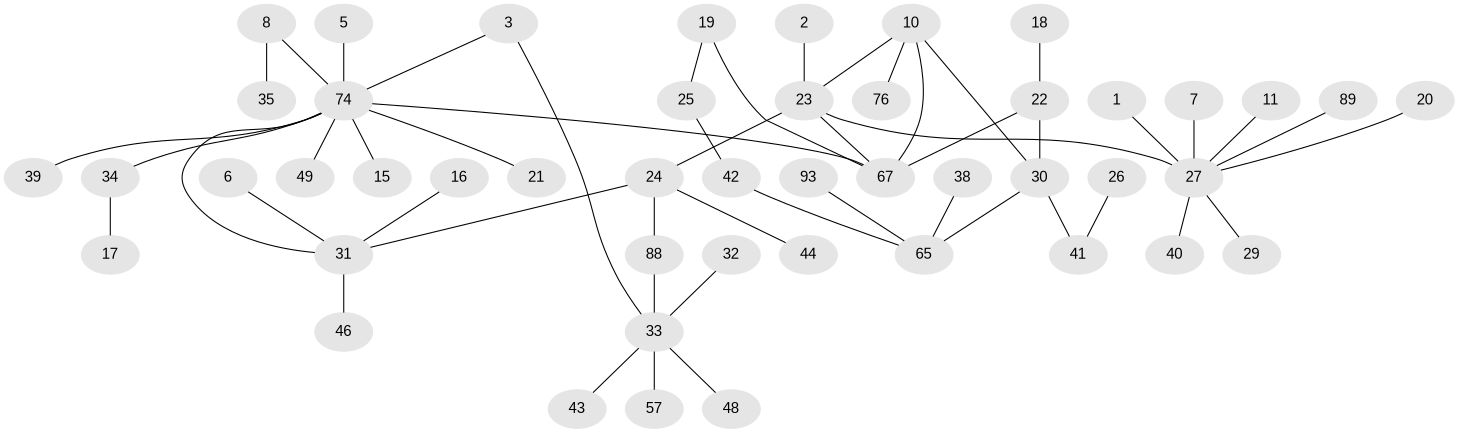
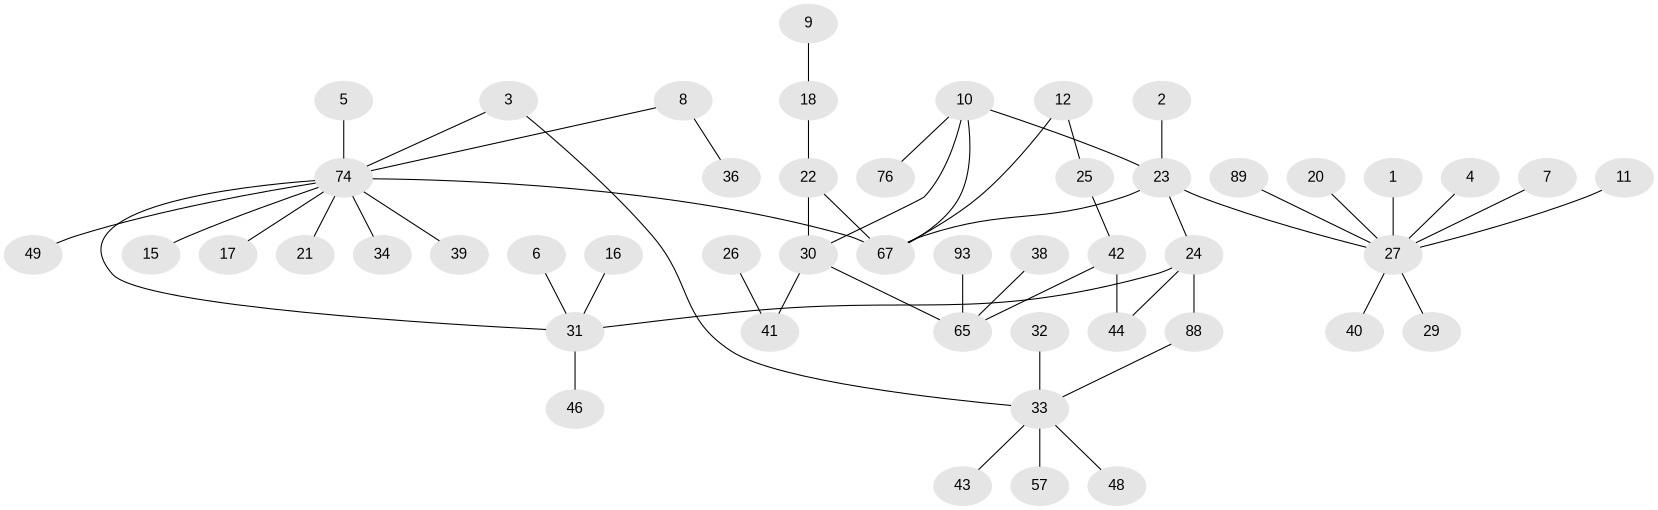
node "19": label "19" -> "12"
node "9": added
node "35": label "35" -> "36"
node "4": added
edge "34" -- "17": now "74" -- "17"
edge "42" -- "44": added
